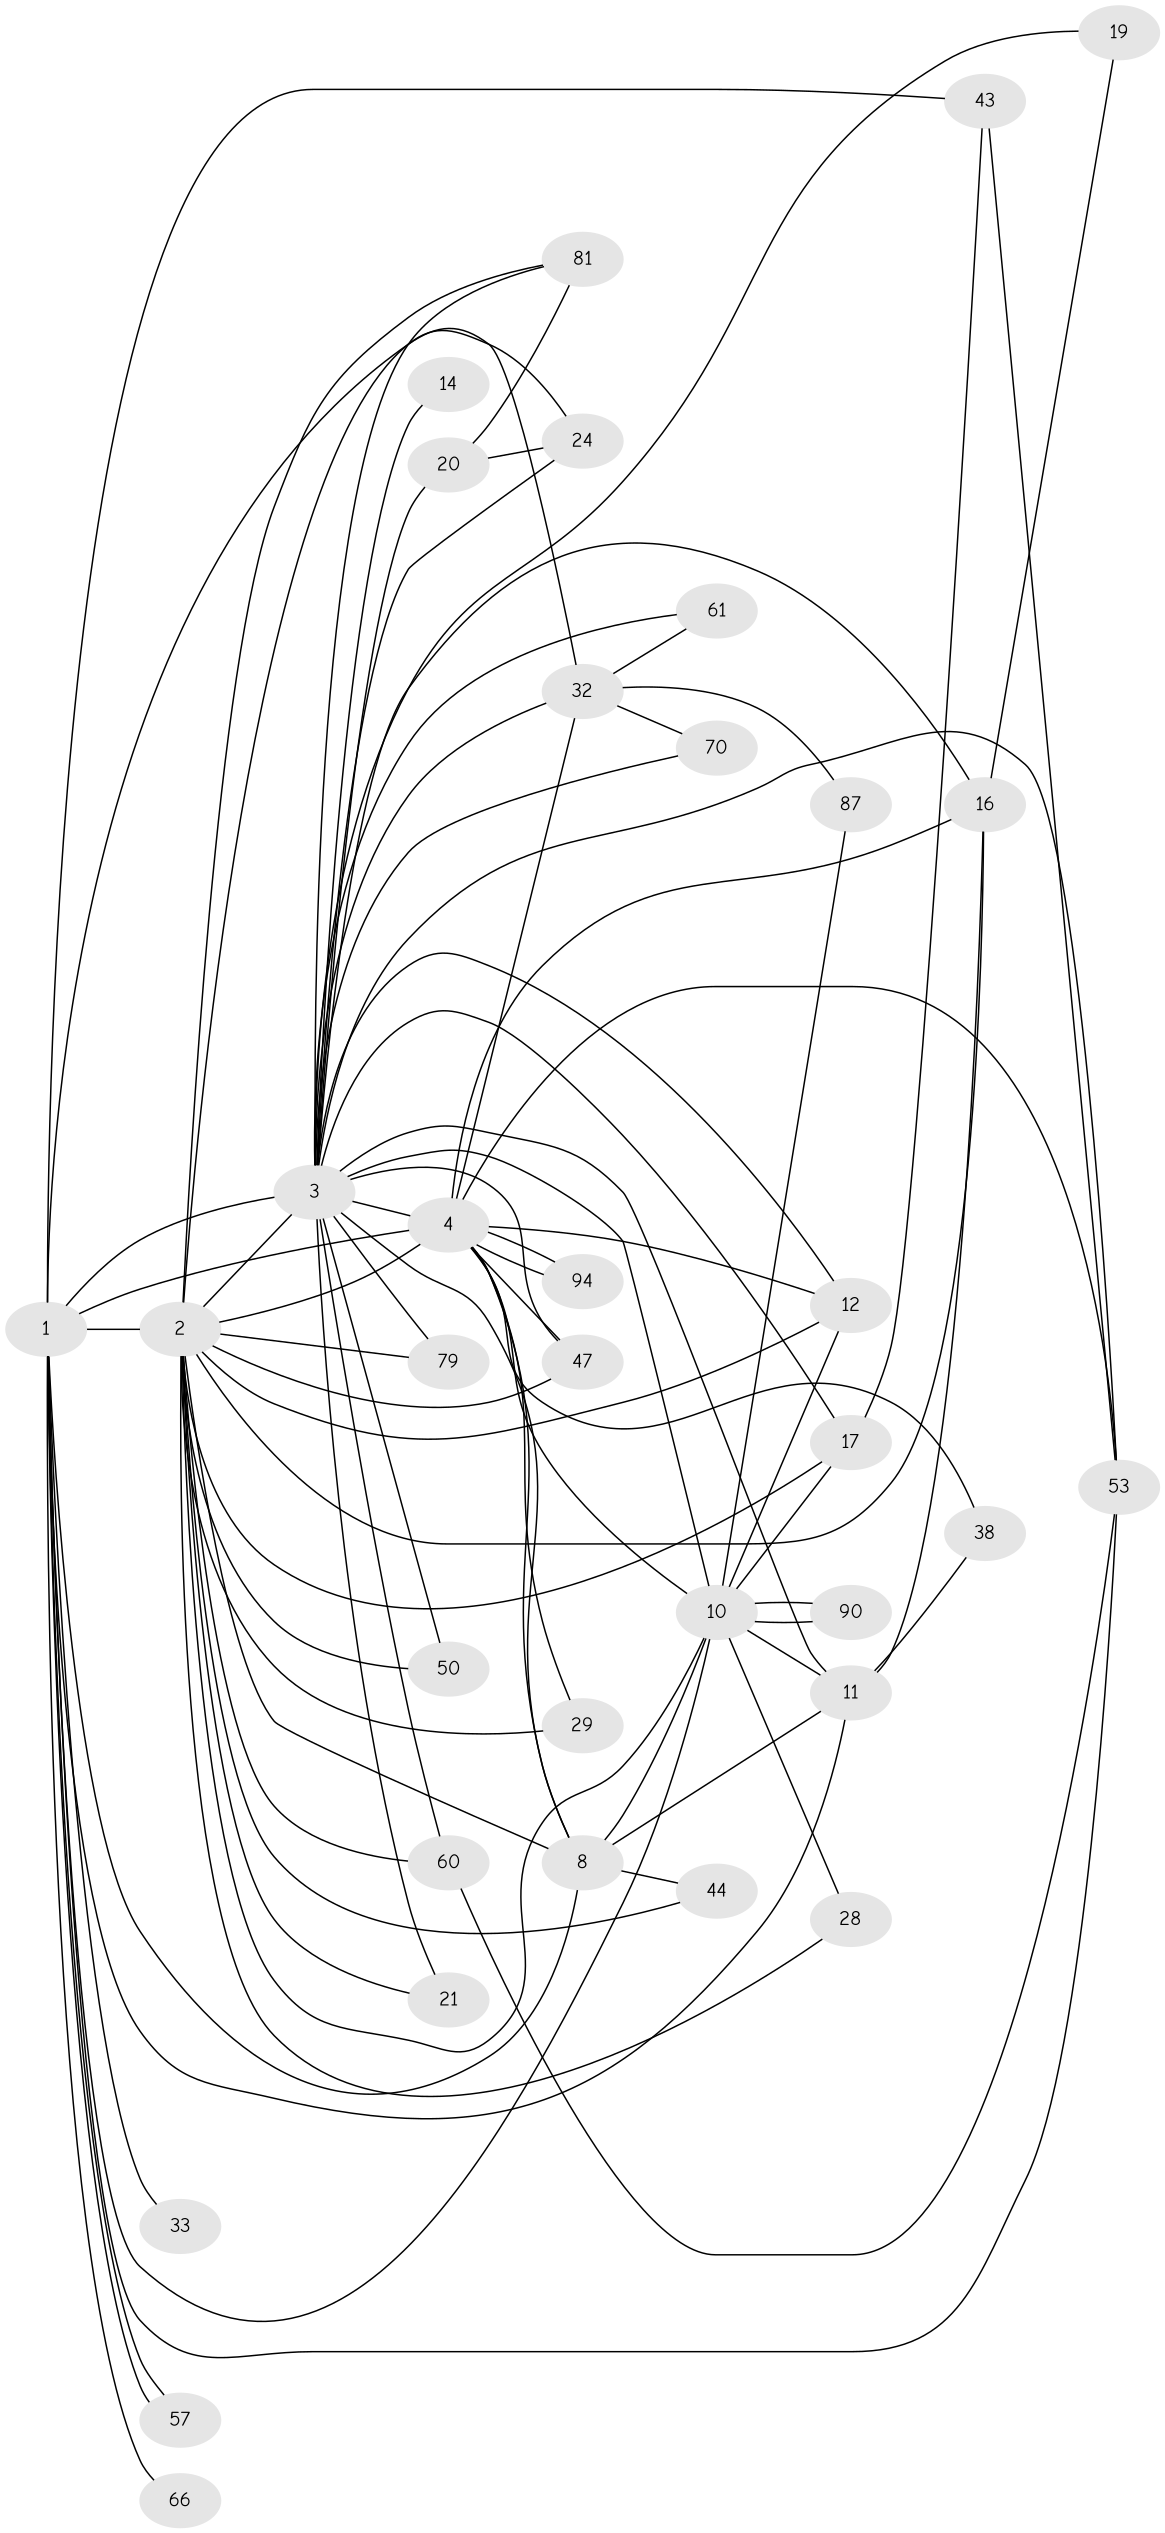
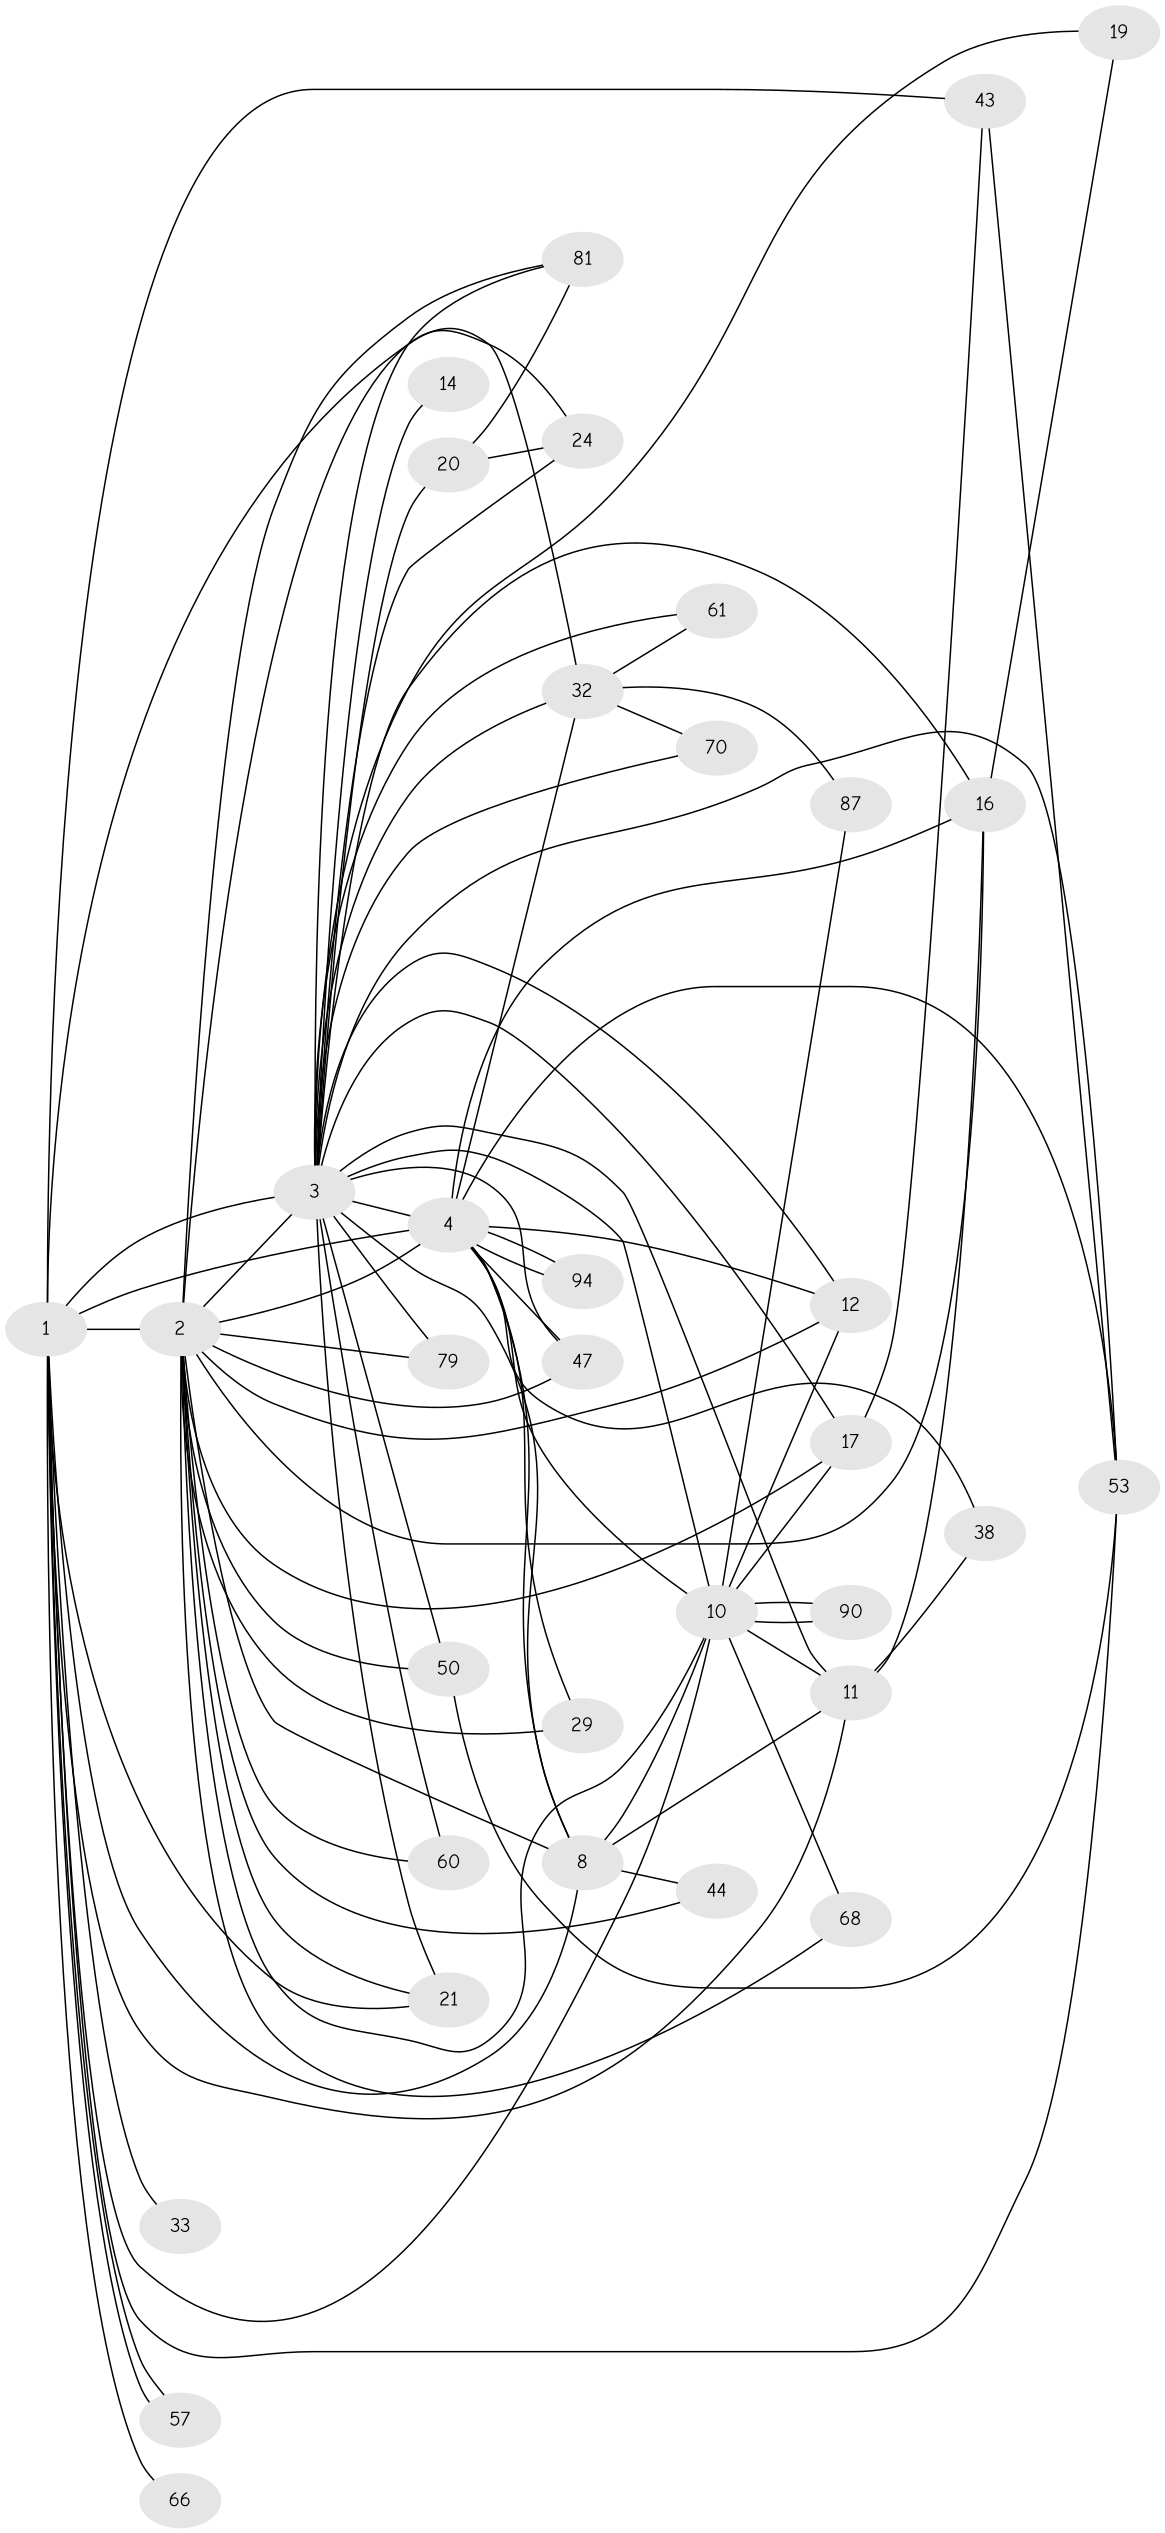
edge "1" -- "21": added
node "28": label "28" -> "68"
edge "53" -- "60": now "53" -- "50"
